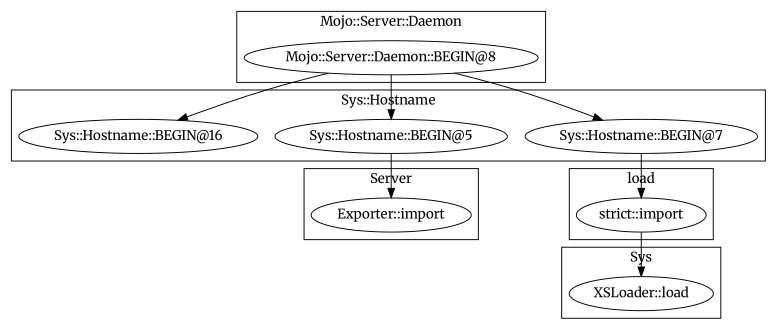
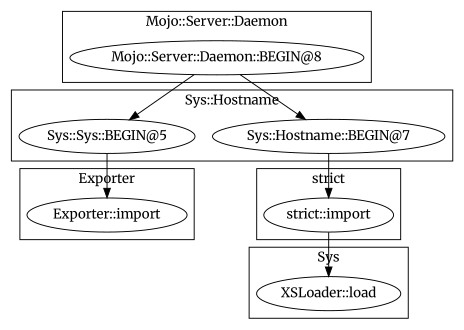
node "Sys::Hostname::BEGIN@16": removed
node "Sys::Hostname::BEGIN@5": label "Sys::Hostname::BEGIN@5" -> "Sys::Sys::BEGIN@5"
cluster "Server": label "Server" -> "Exporter"
cluster "load": label "load" -> "strict"
